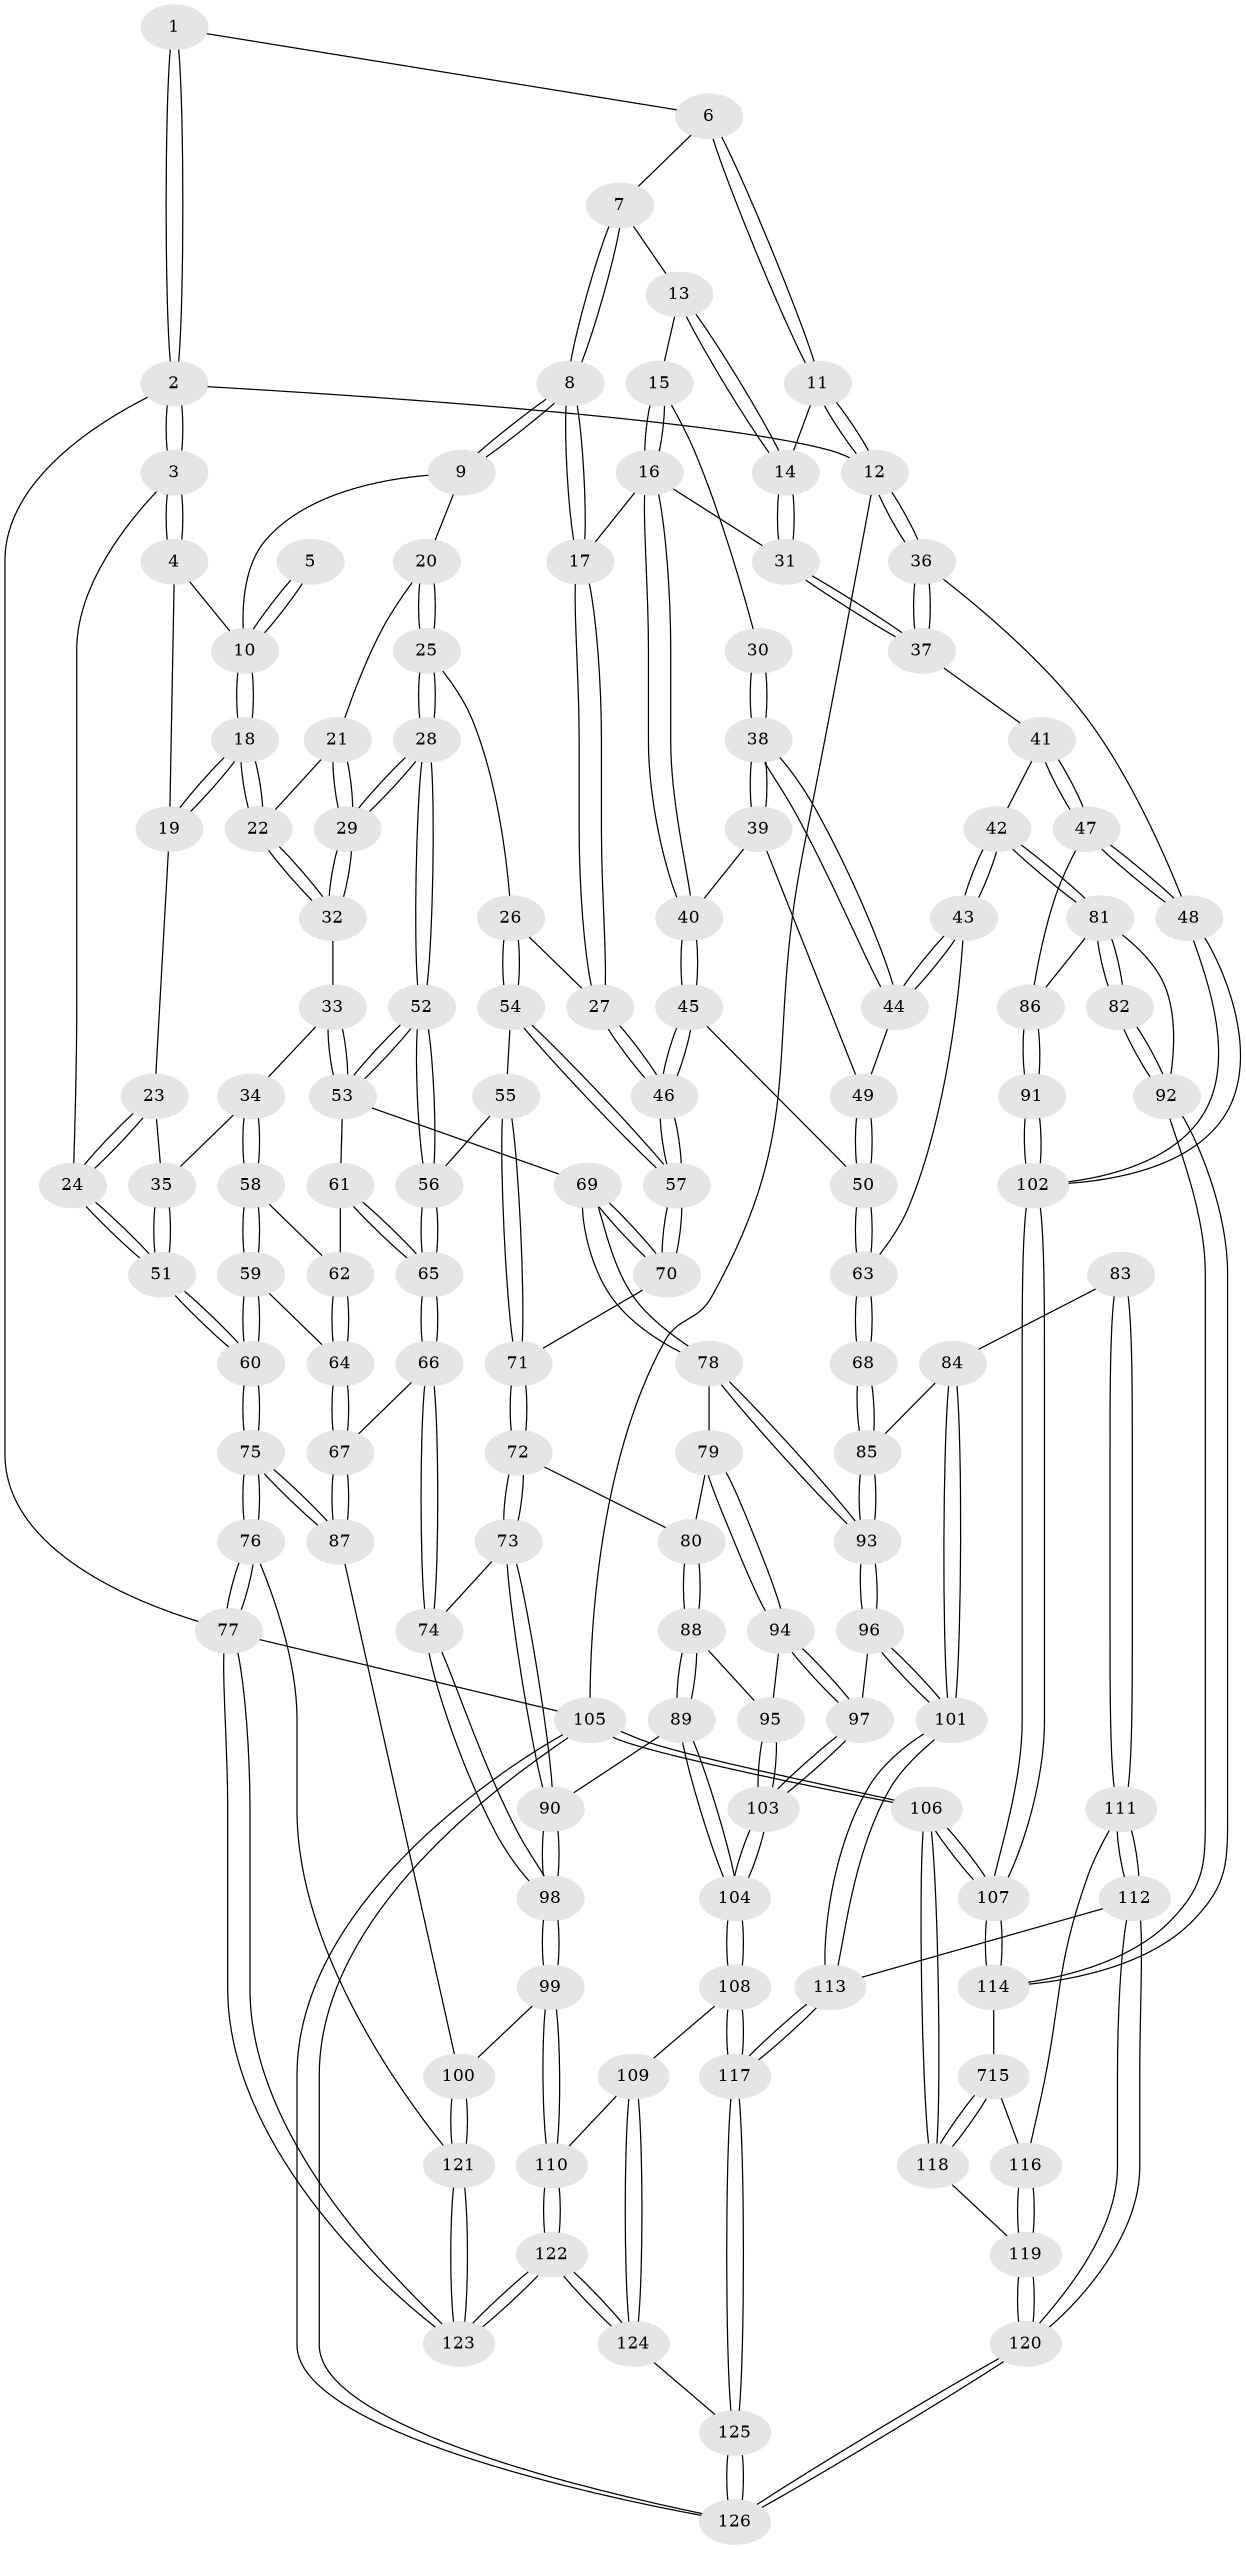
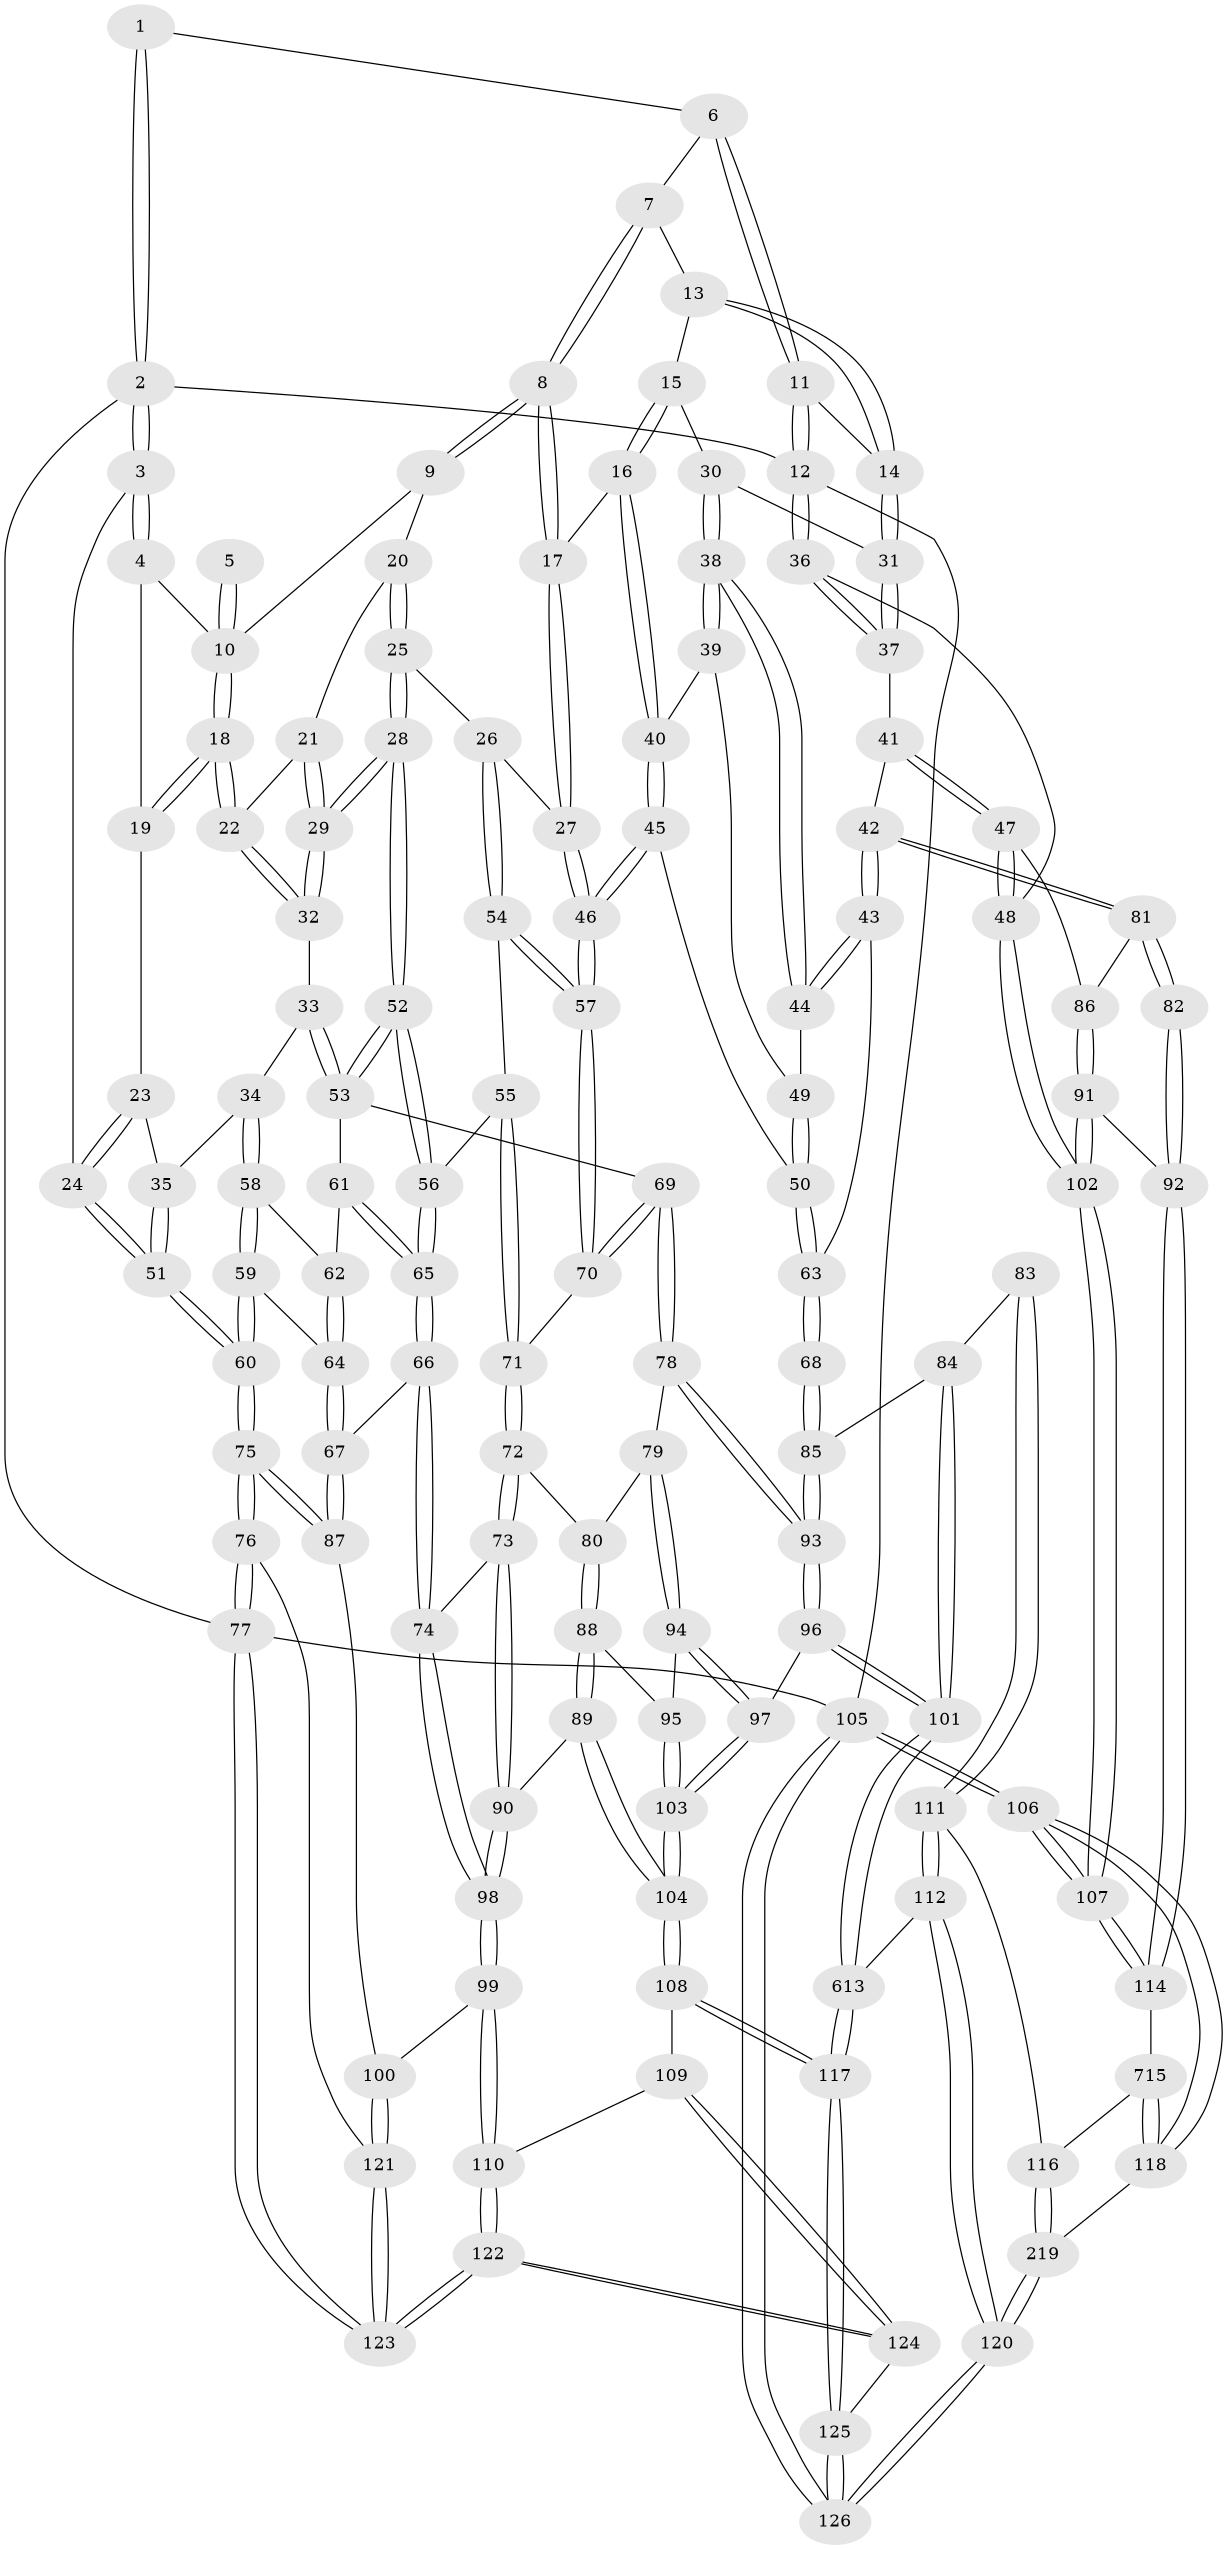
edge "16" -- "31": now "30" -- "31"
edge "81" -- "92": now "91" -- "92"
node "113": label "113" -> "613"
node "119": label "119" -> "219"
